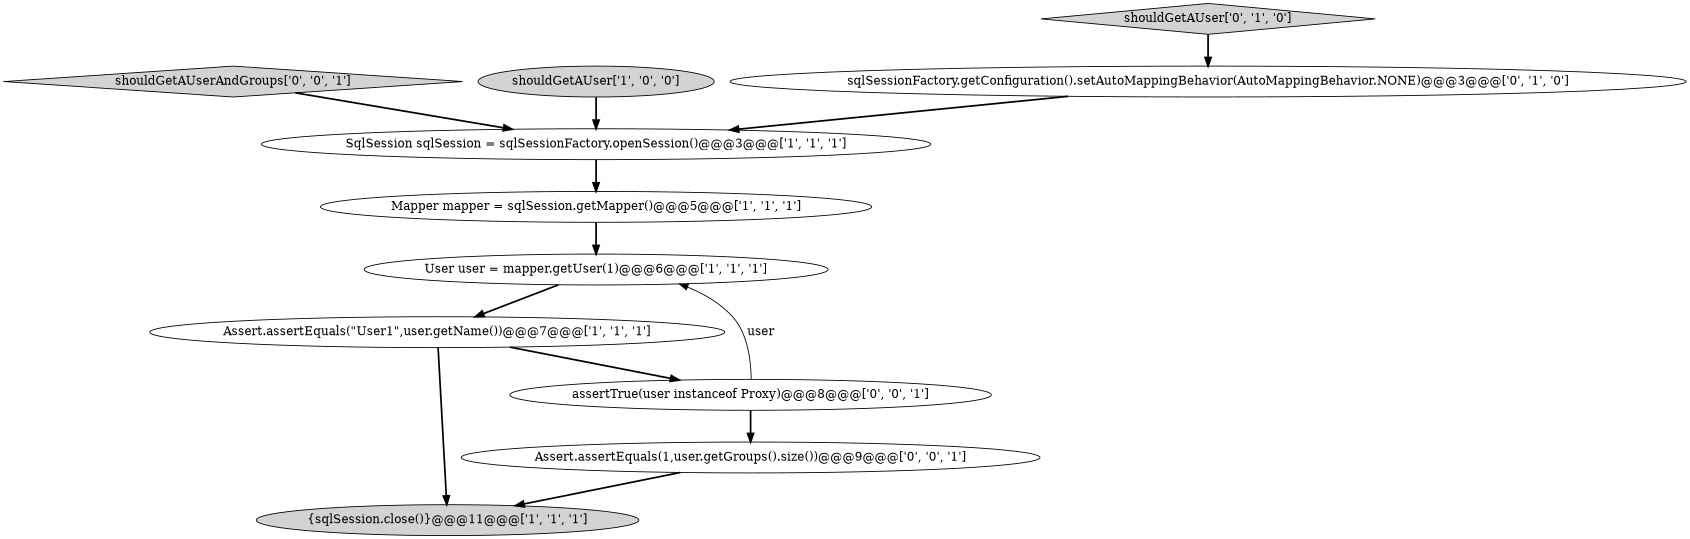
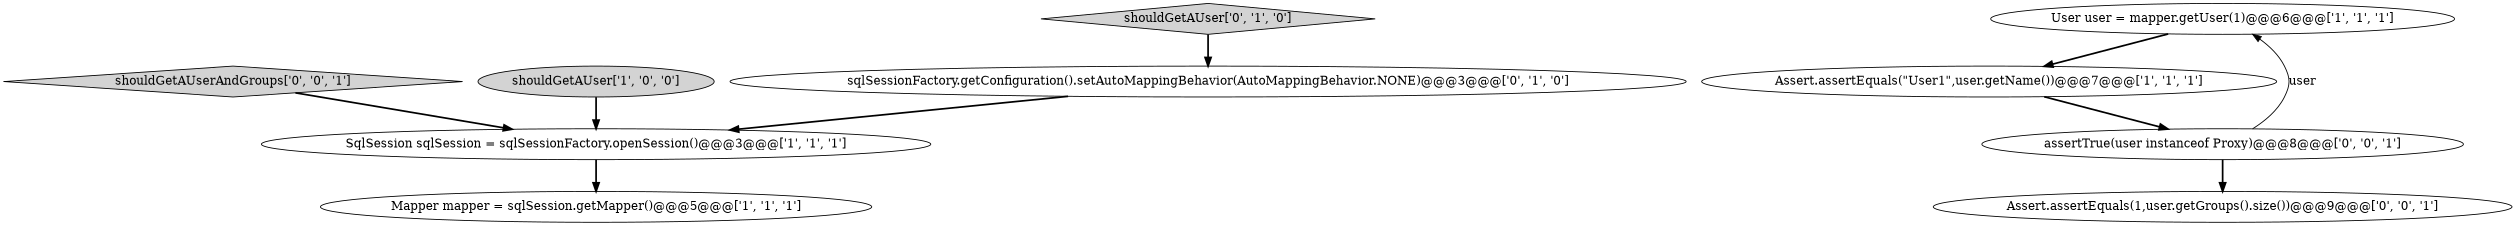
edge "Mapper mapper = sqlSession.getMapper()@@@5@@@['1', '1', '1']" -> "User user = mapper.getUser(1)@@@6@@@['1', '1', '1']": removed
node "{sqlSession.close()}@@@11@@@['1', '1', '1']": removed
